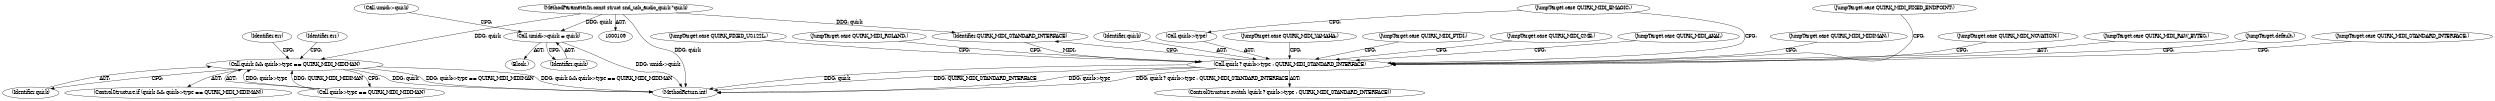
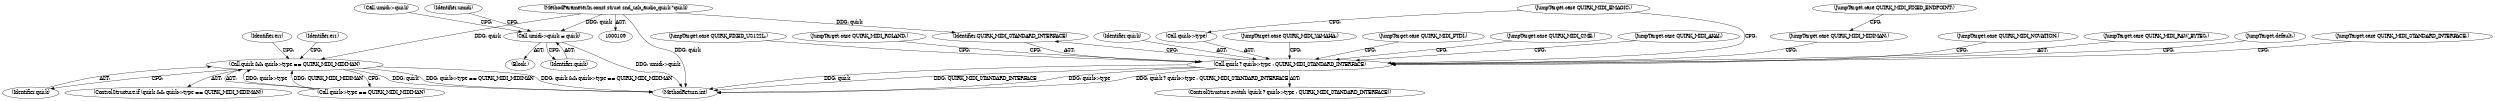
node "(Identifier,umidi)": added
edge "(Identifier,QUIRK_MIDI_STANDARD_INTERFACE)" -> "(Call,quirk ? quirk->type : QUIRK_MIDI_STANDARD_INTERFACE)": label "MIDI: " -> "AST: "
edge "(JumpTarget,case QUIRK_MIDI_FIXED_ENDPOINT:)" -> "(Call,quirk ? quirk->type : QUIRK_MIDI_STANDARD_INTERFACE)": now "(JumpTarget,case QUIRK_MIDI_FIXED_ENDPOINT:)" -> "(JumpTarget,case QUIRK_MIDI_MIDIMAN:)"
